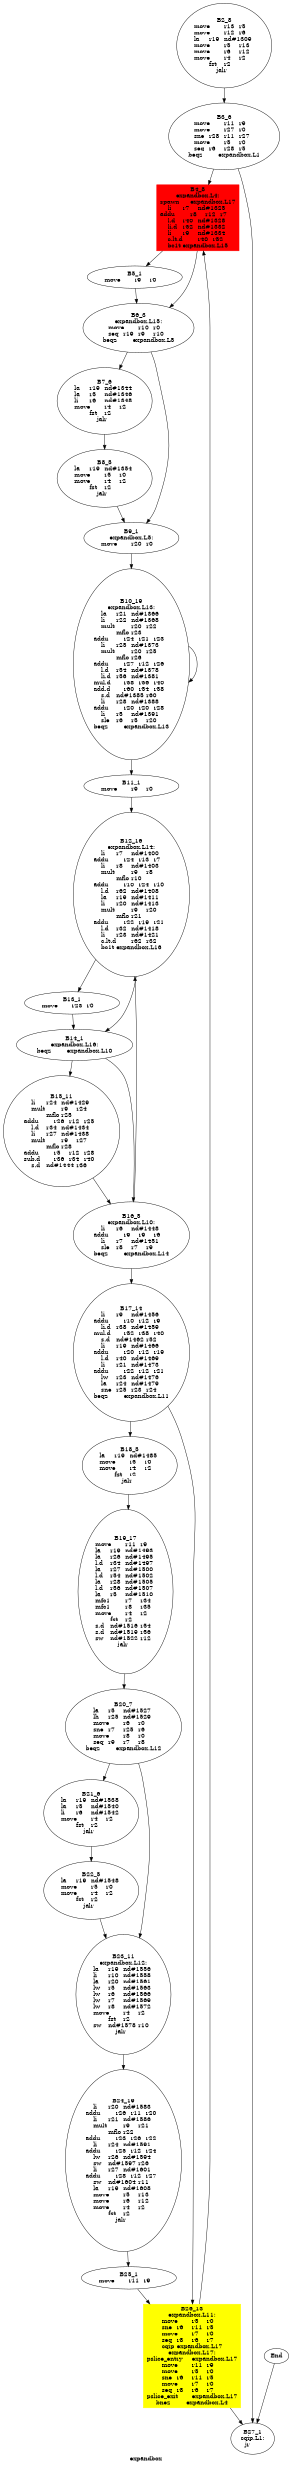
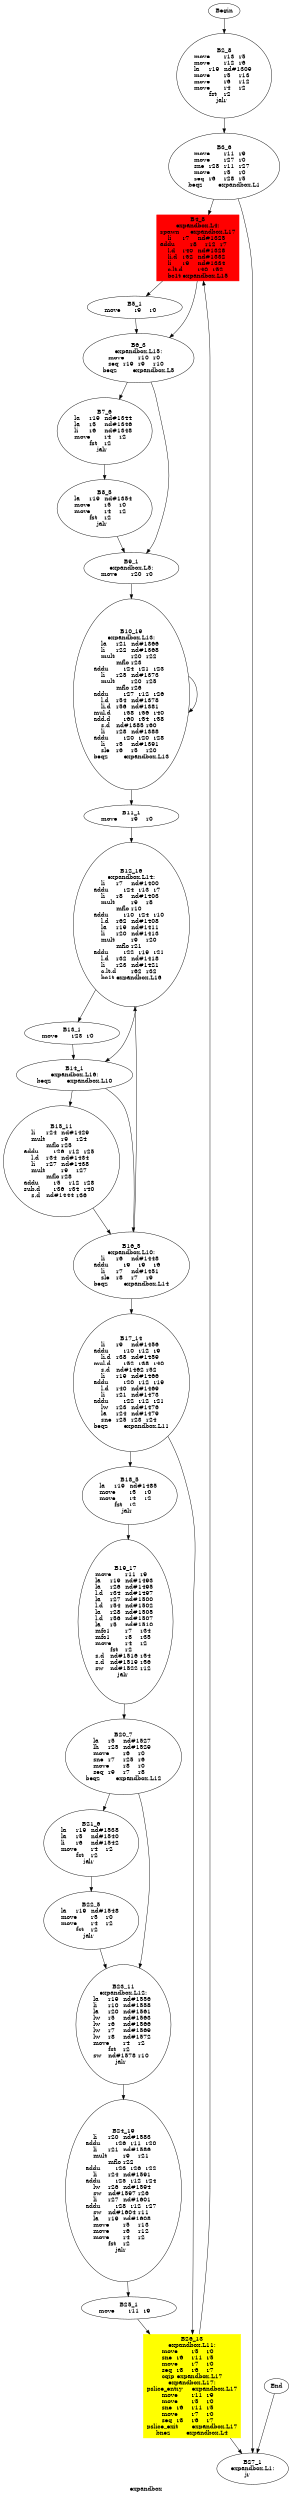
node "Begin": added
node "B27_1 cqip.L1: jr": label "B27_1 cqip.L1: jr" -> "B27_1 expandbox.L1: jr"
